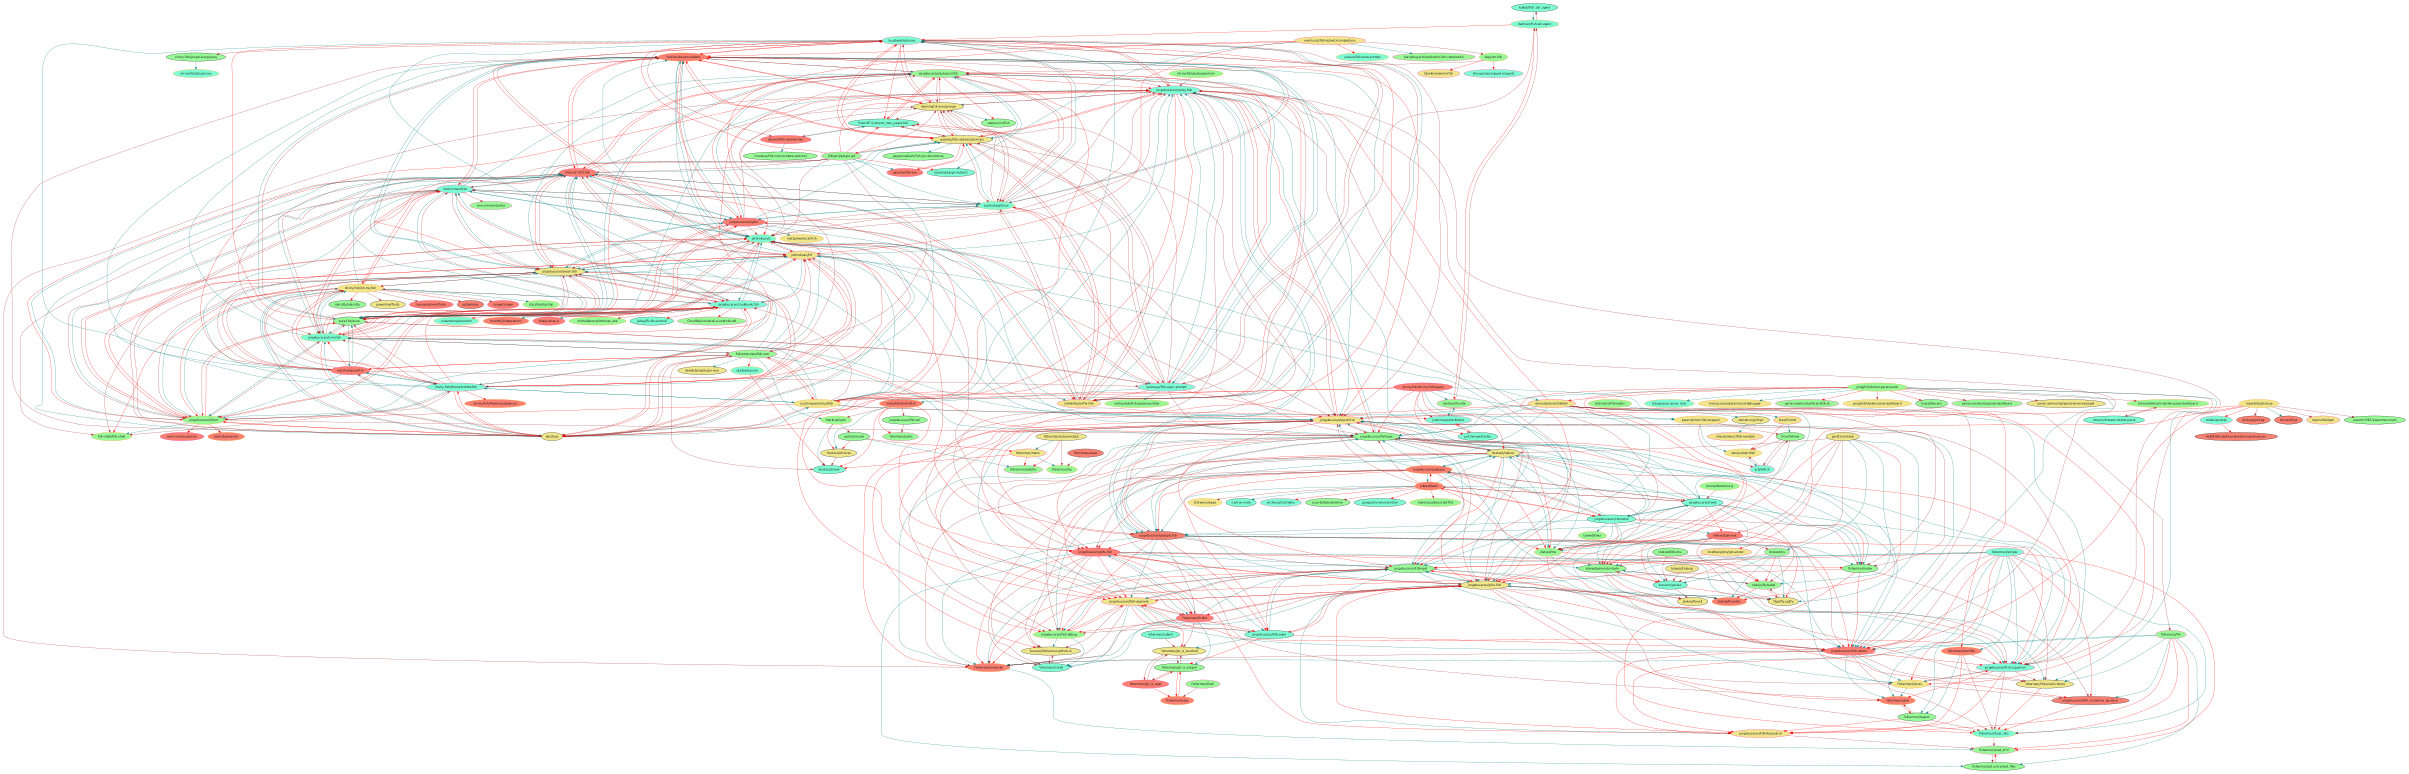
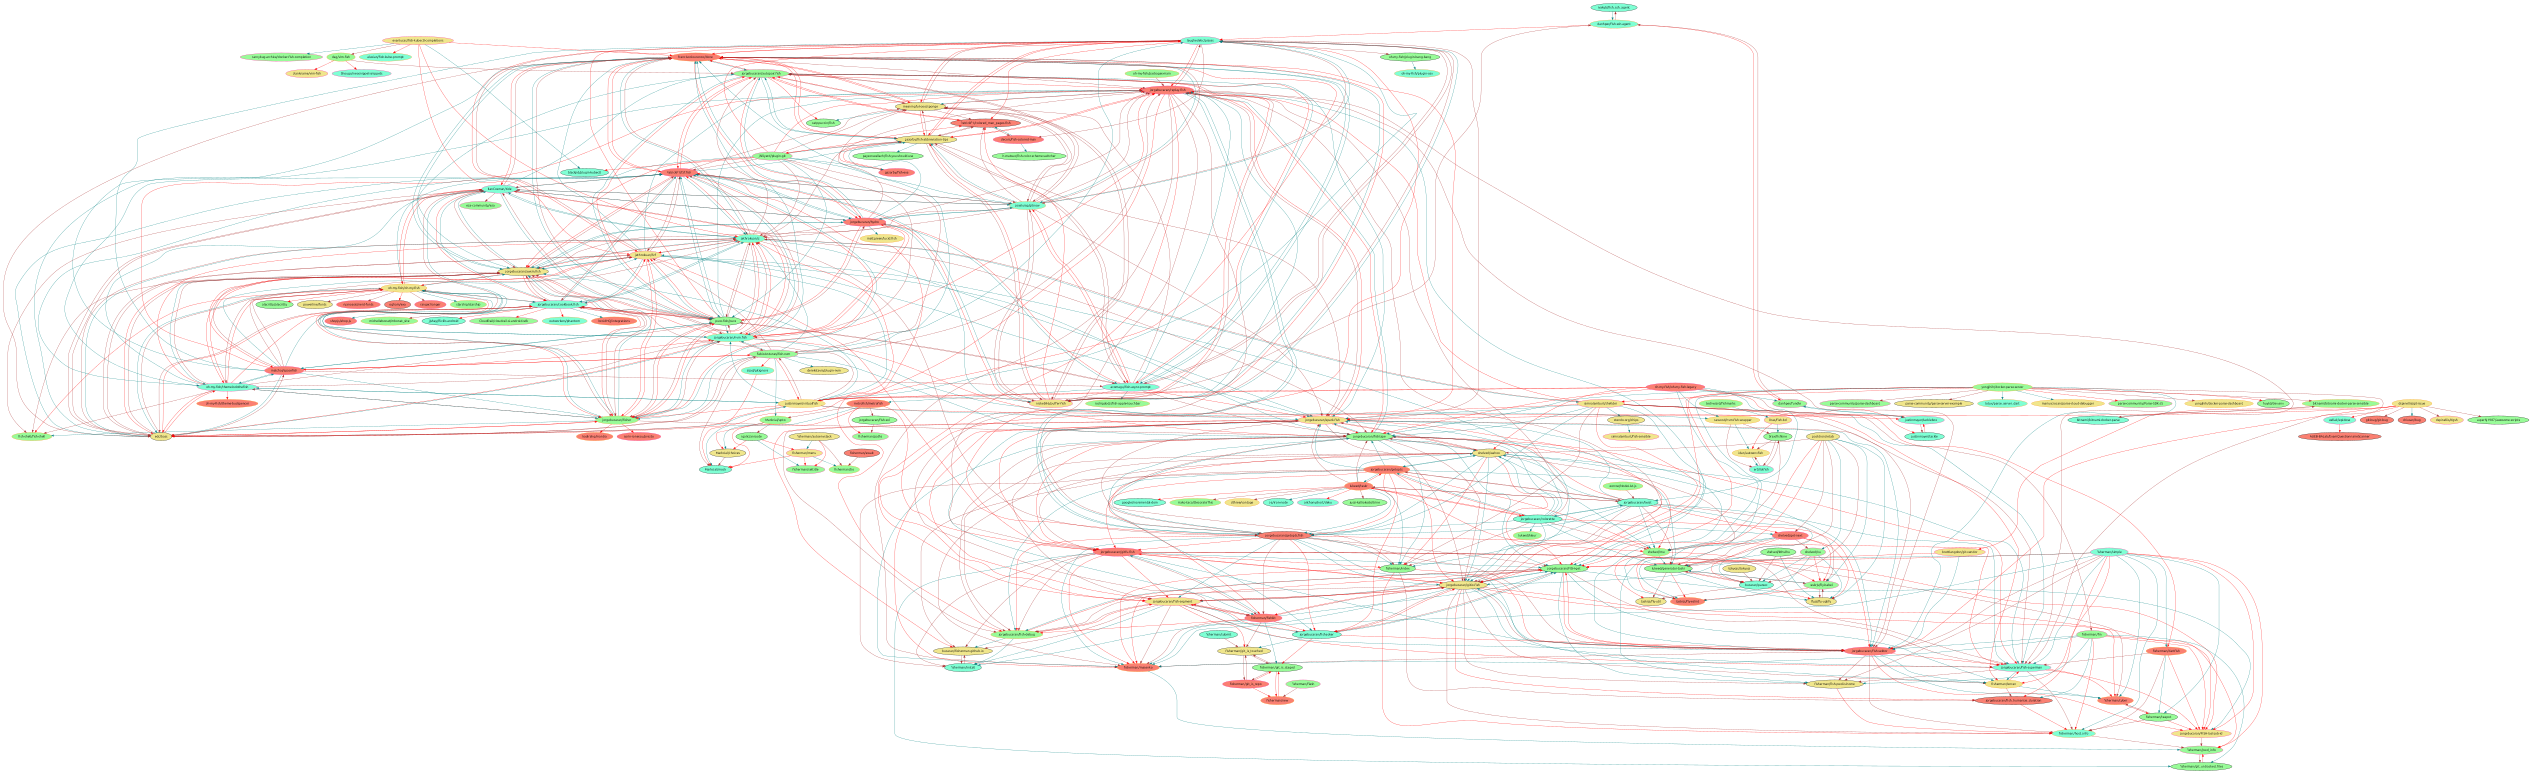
edge "nickeb96/puffer-fish" -> "franciscolourenco/done": added
node "jorgebucaran/replay.fish": fillcolor aquamarine -> salmon
node "PatrickF1/colored_man_pages.fish": fillcolor aquamarine -> salmon
edge "simnalamburt/shellder" -> "jethrokuan/z": added
node "bitnami/bitnami-docker-parse-dashboard": label "bitnami/bitnami-docker-parse-dashboard" -> "bitnami/bitnami-docker-parse-sensible"
